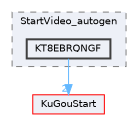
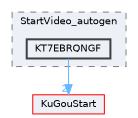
node "KT8EBRQNGF": label "KT8EBRQNGF" -> "KT7EBRQNGF"
